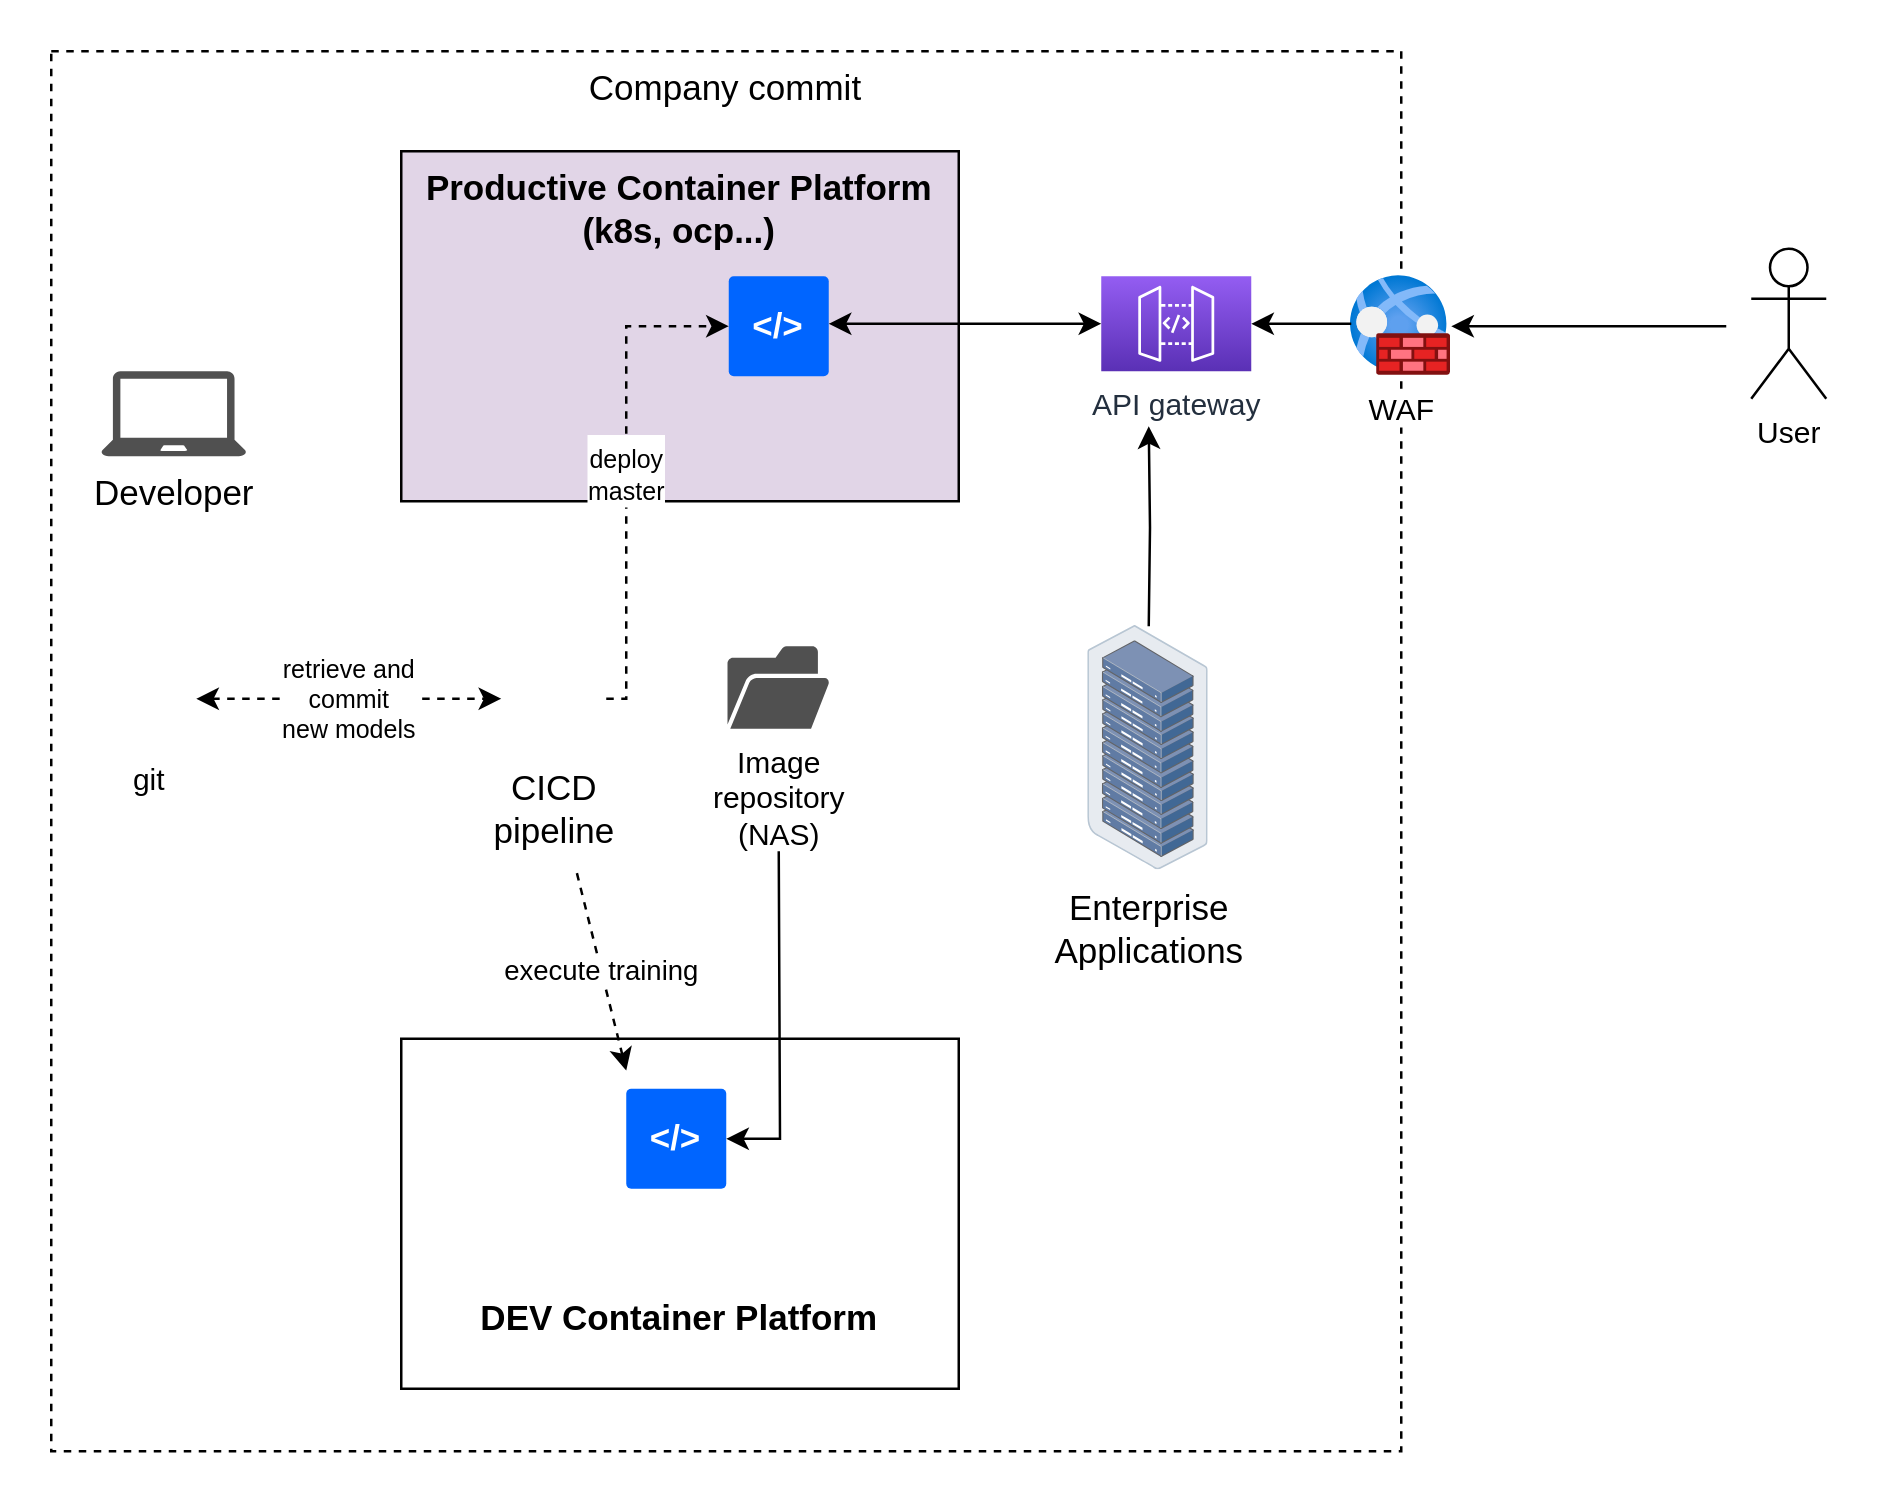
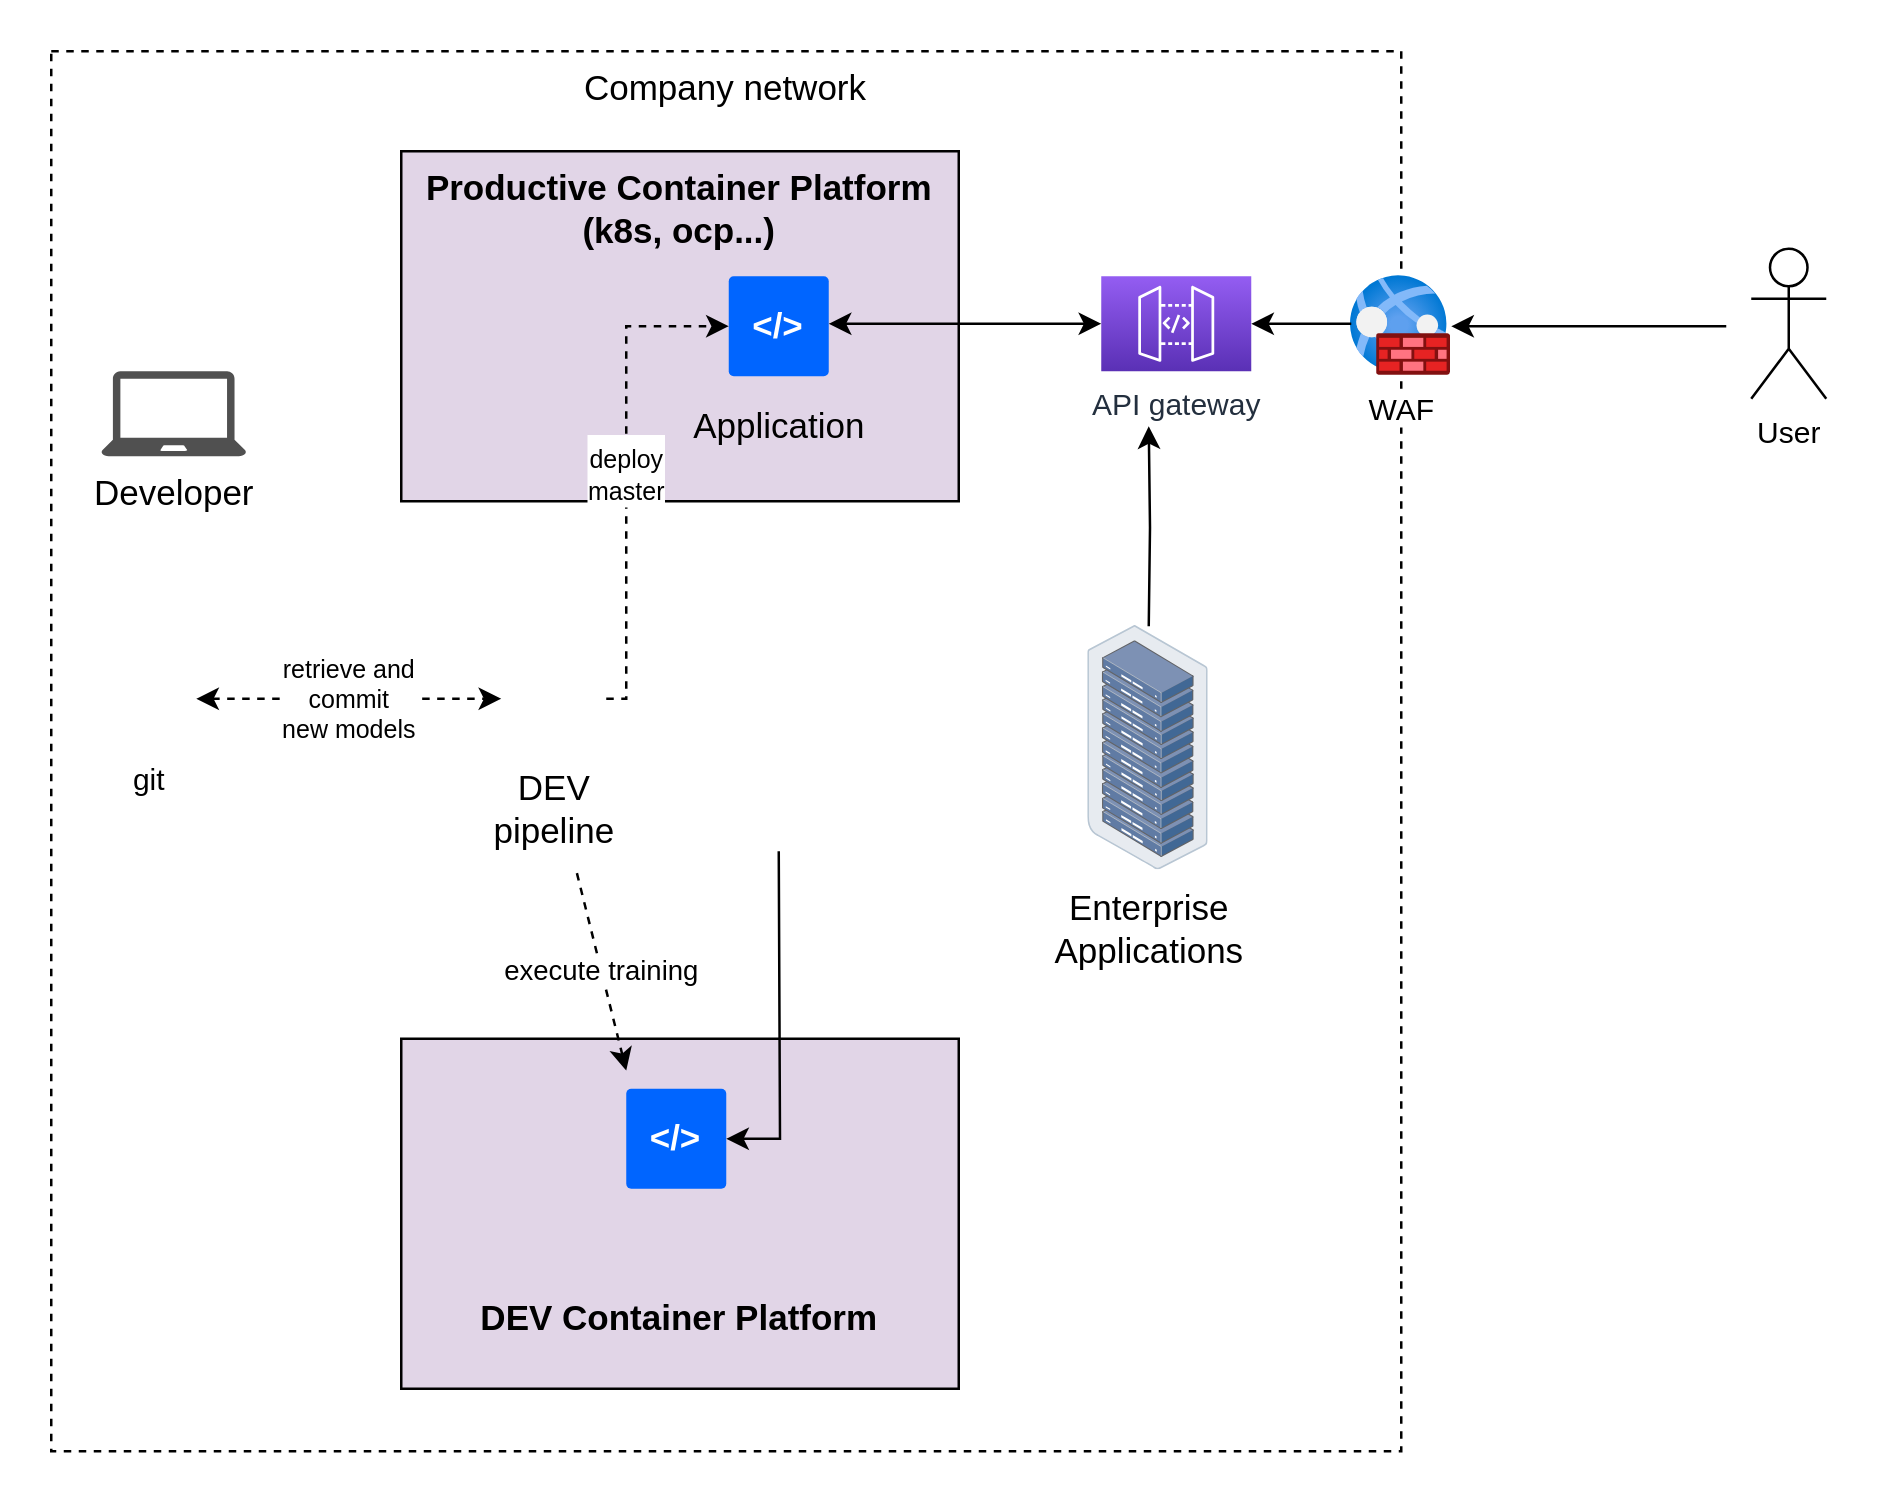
node "Company commit": label "Company commit" -> "Company network"
node "Application": added
node "Image repository (NAS)": removed
node "CICD pipeline": label "CICD pipeline" -> "DEV pipeline"
node "DEV Container Platform": fillcolor #ffffff -> #e1d5e7
